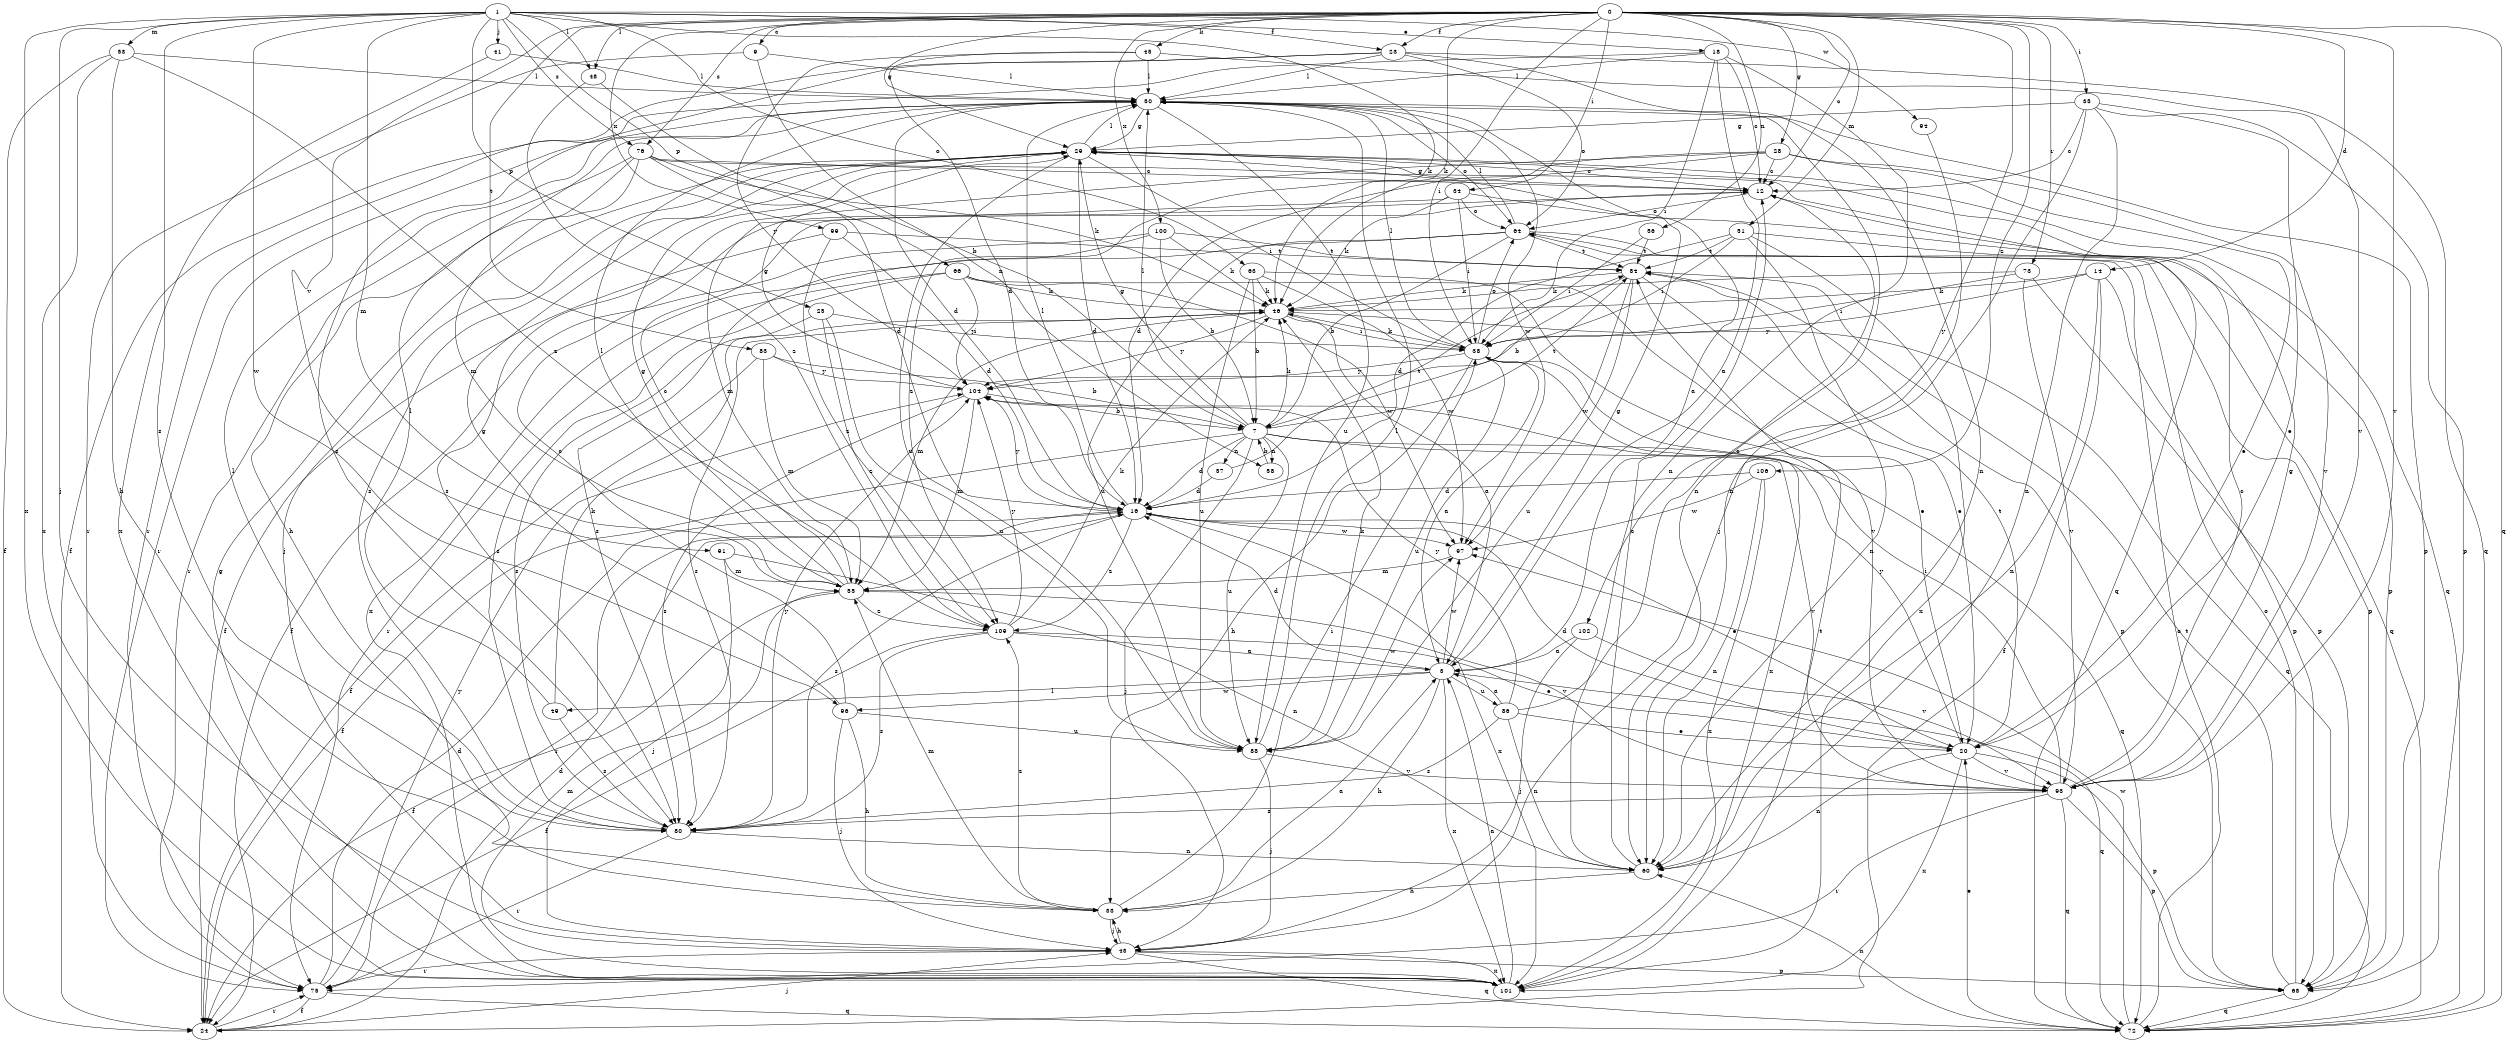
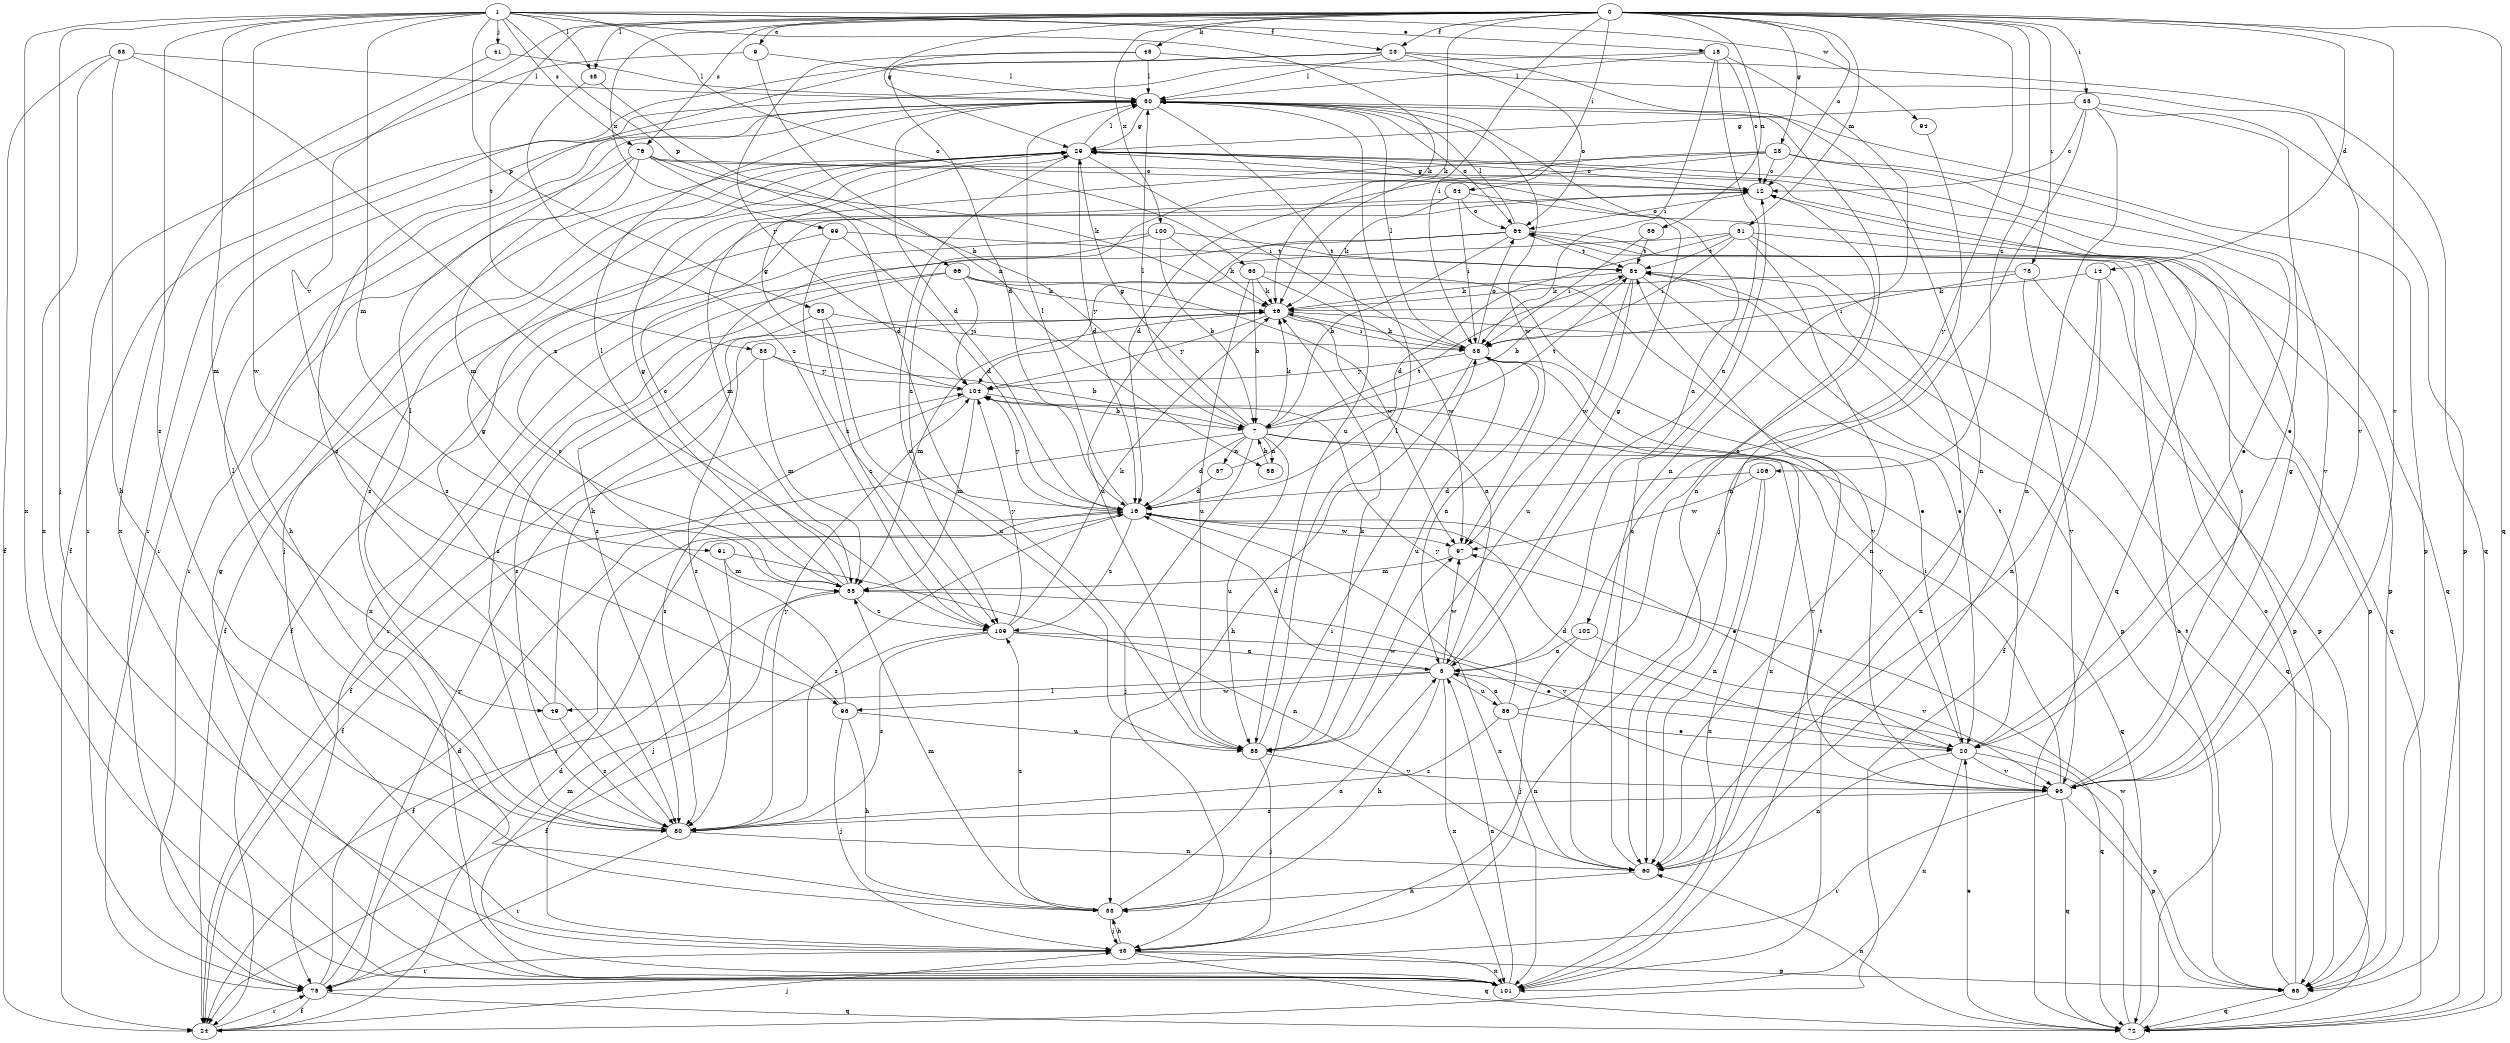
edge "1" -> "53": now "1" -> "49"
node "25": label "25" -> "65"
edge "14" -> "104": now "51" -> "104"
